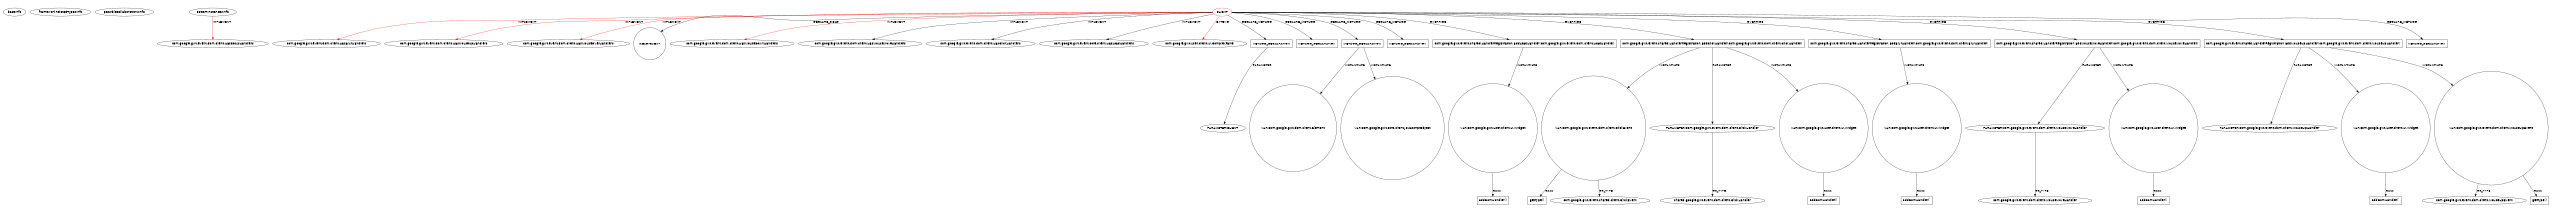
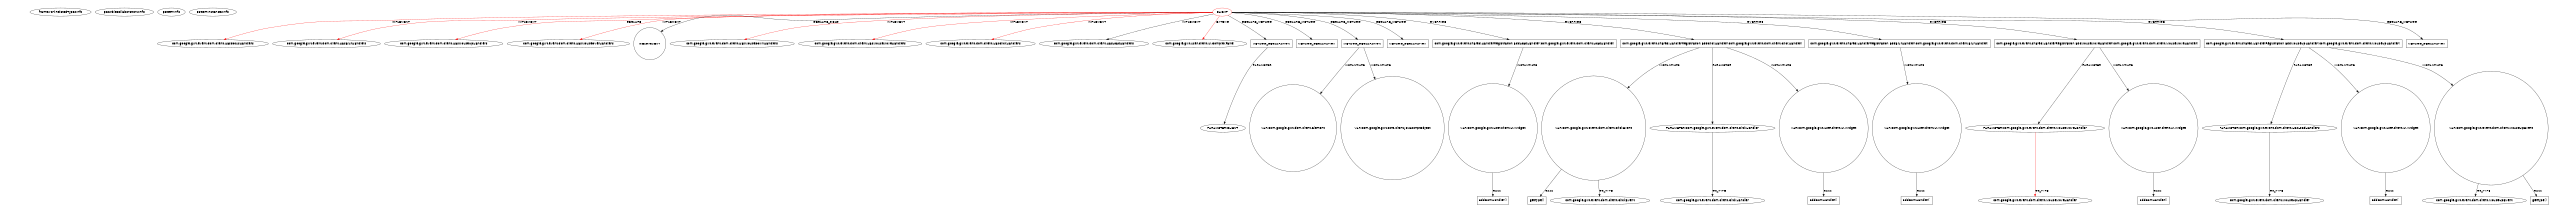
node "baseInfo": removed
node "patternInfo": added
edge "CLIENT" -> "com.google.gwt.event.dom.client.HasMouseMoveHandlers": color black -> red
edge "CLIENT" -> "com.google.gwt.event.dom.client.HasClickHandlers": color black -> red
edge "CLIENT" -> "com.google.gwt.event.dom.client.HasMouseUpHandlers": label "IMPLEMENT" -> "DECLARE"
edge "patternInstancesInfo" -> "com.google.gwt.event.dom.client.HasFocusHandlers": now "CLIENT" -> "com.google.gwt.event.dom.client.HasFocusHandlers"
node "com.google.gwt.event.core.client.HasLoadHandlers": label "com.google.gwt.event.core.client.HasLoadHandlers" -> "com.google.gwt.event.dom.client.HasLoadHandlers"
node "PARAMETER:com.google.gwt.event.dom.client.MouseUpHandler": label "PARAMETER:com.google.gwt.event.dom.client.MouseUpHandler" -> "PARAMETER:com.google.gwt.event.dom.client.HasLoadHandlers"
edge "PARAMETER:com.google.gwt.event.dom.client.MouseMoveHandler" -> "com.google.gwt.event.dom.client.MouseMoveHandler": color black -> red
node "com.google.gwt.event.shared.client.ClickEvent": label "com.google.gwt.event.shared.client.ClickEvent" -> "com.google.gwt.event.dom.client.ClickEvent"
node "shared.google.gwt.event.dom.client.ClickHandler": label "shared.google.gwt.event.dom.client.ClickHandler" -> "com.google.gwt.event.dom.client.ClickHandler"
node "com.google.gwt.event.dom.client.MouseUpHandler": added
